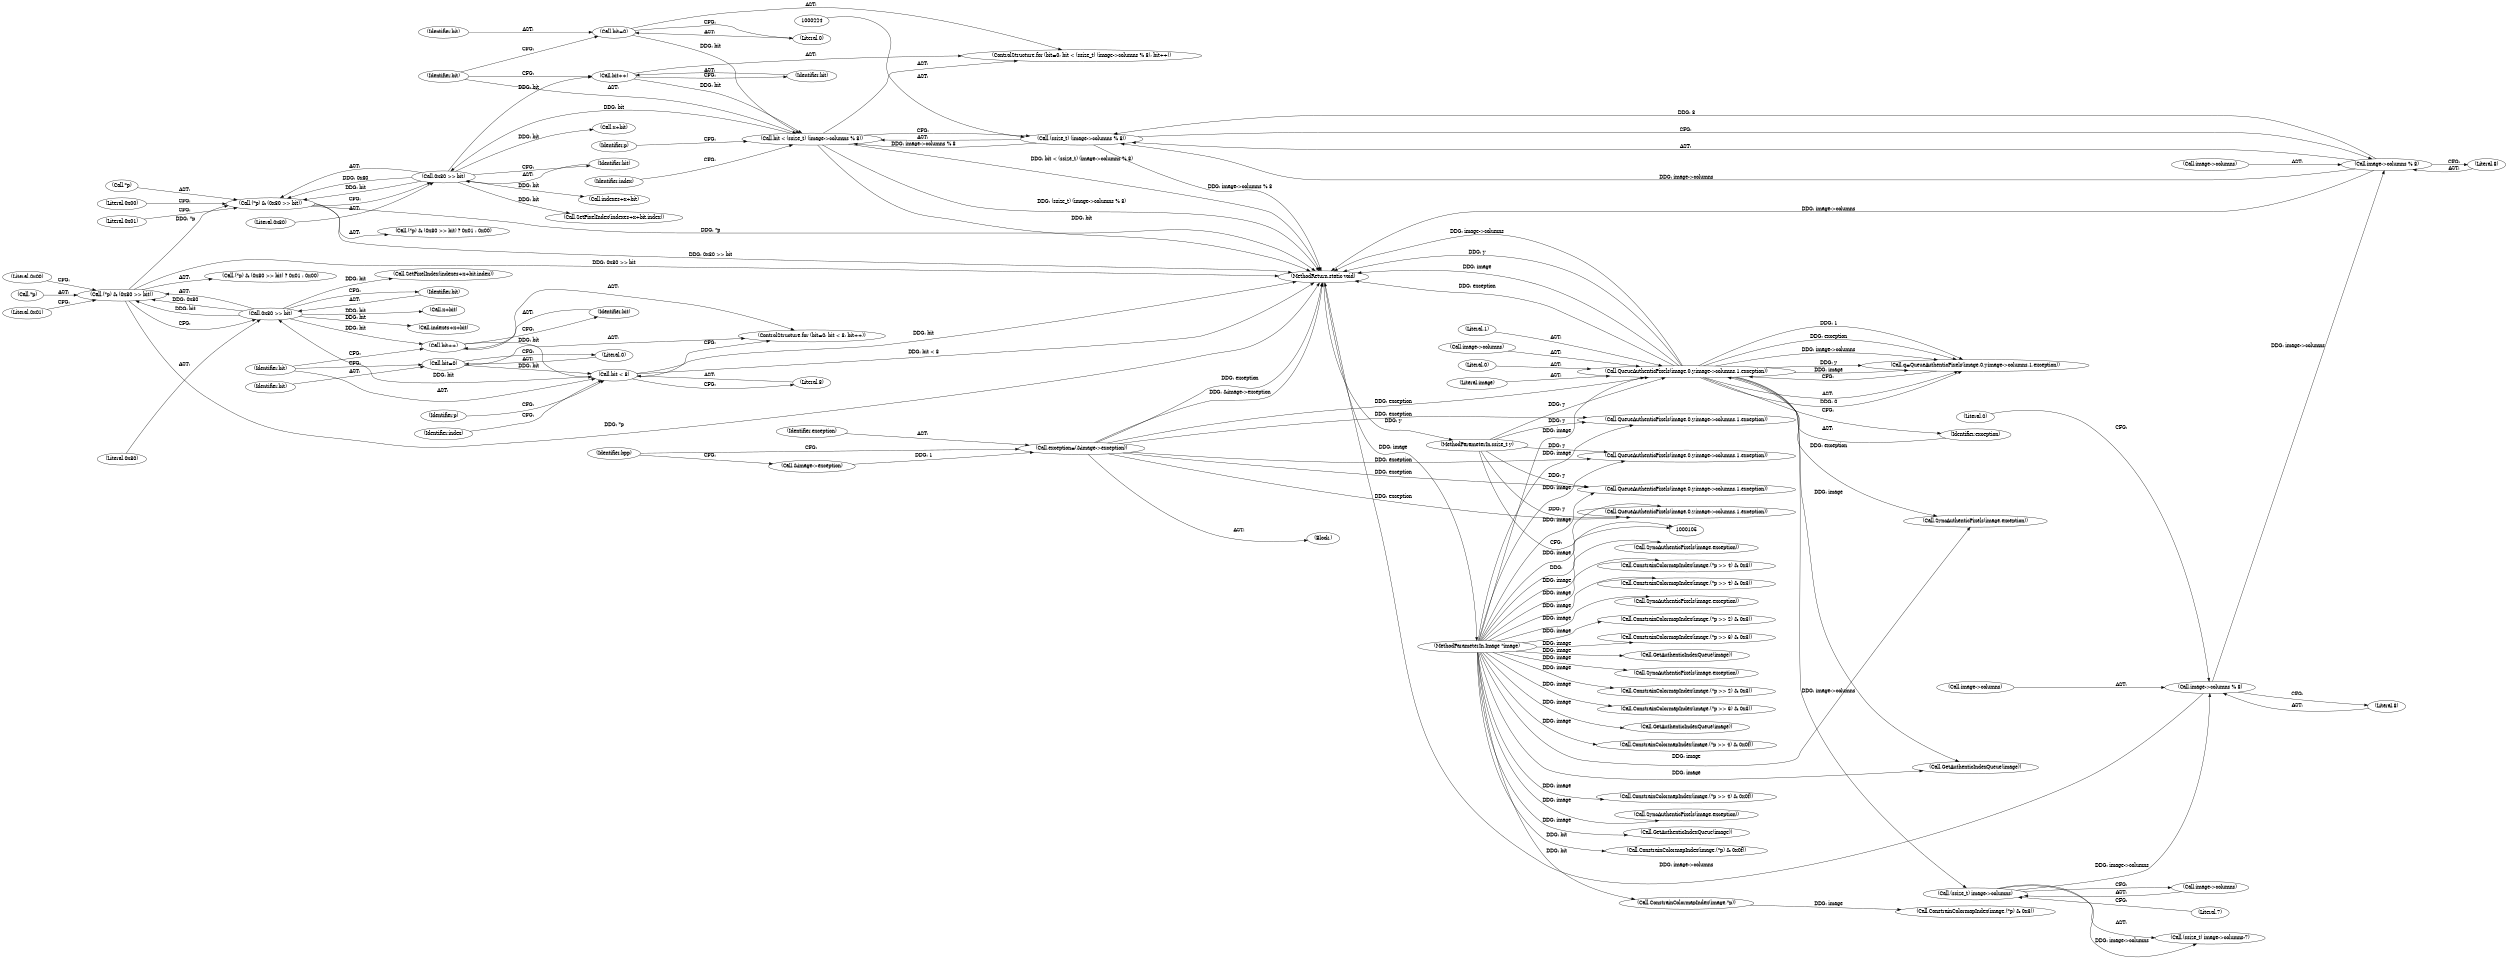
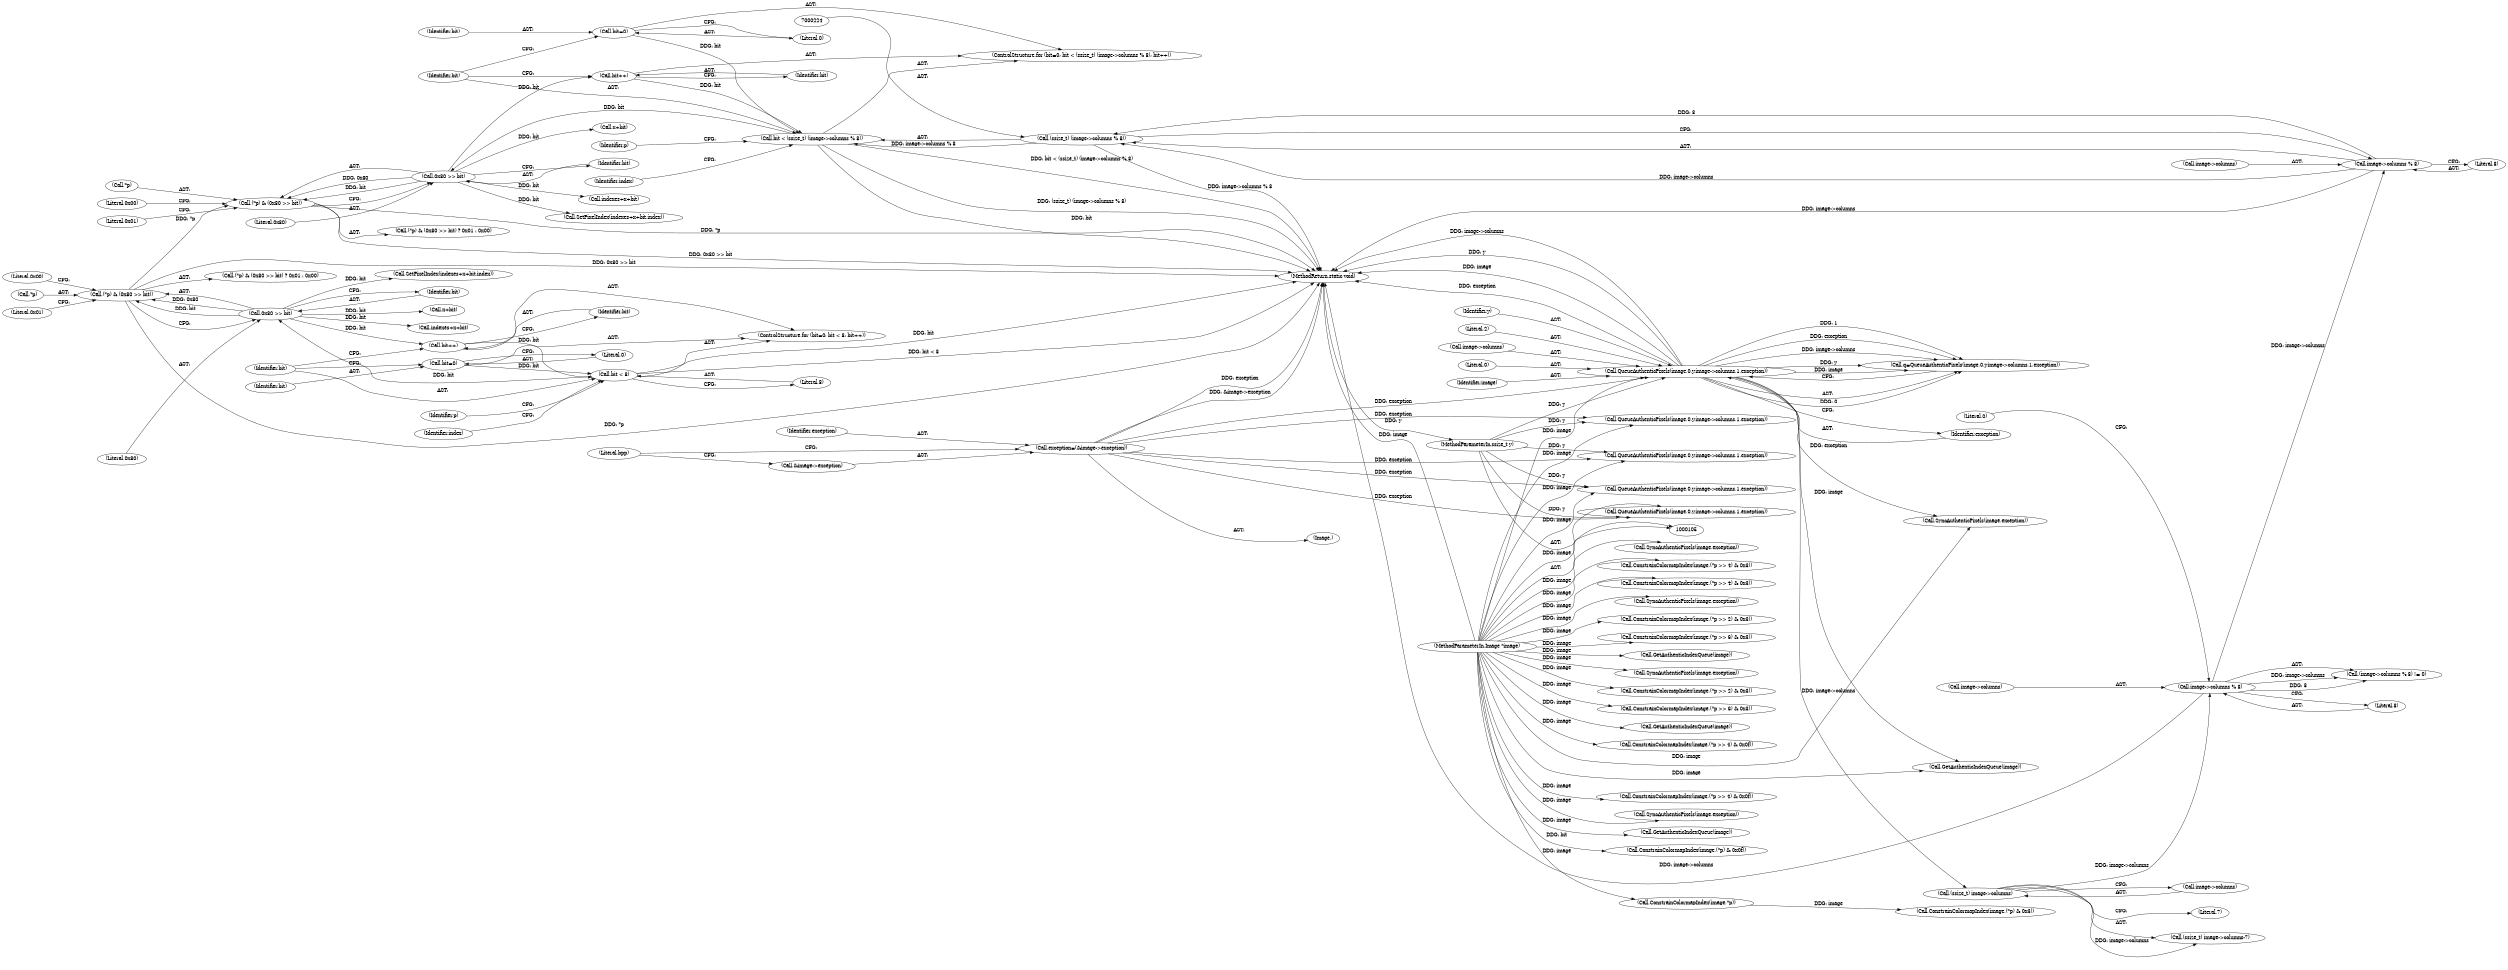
node "1000224": label "1000224" -> "7000224"
edge "(Call,bit < (ssize_t) (image->columns % 8))" -> "(Call,(ssize_t) (image->columns % 8))": removed, label "CFG:"
node "(Identifier,y)": added
node "(Literal,1)": label "(Literal,1)" -> "(Literal,2)"
edge "(Call,bit < 8)" -> "(ControlStructure,for (bit=0; bit < 8; bit++))": label "CFG: " -> "AST: "
node "(Literal,image)": label "(Literal,image)" -> "(Identifier,image)"
node "(Identifier,bpp)": label "(Identifier,bpp)" -> "(Literal,bpp)"
edge "(MethodReturn,static void)" -> "(MethodParameterIn,Image *image)": reversed
edge "(Call,&image->exception)" -> "(Call,exception=(&image->exception))": label "DDG: 1" -> "AST: "
node "(Block,)": label "(Block,)" -> "(Image,)"
edge "(MethodParameterIn,ssize_t y)" -> "1000105": label "CFG: " -> "AST: "
edge "(MethodParameterIn,Image *image)" -> "1000105": label "DDG: " -> "AST: "
node "(Call,(image->columns % 8) != 0)": added
edge "(MethodParameterIn,Image *image)" -> "(Call,ConstrainColormapIndex(image,*p))": label "DDG: bit" -> "DDG: image"
edge "(Literal,7)" -> "(Call,(ssize_t) image->columns)": reversed
